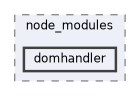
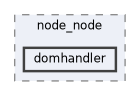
cluster "node_modules": label "node_modules" -> "node_node"
